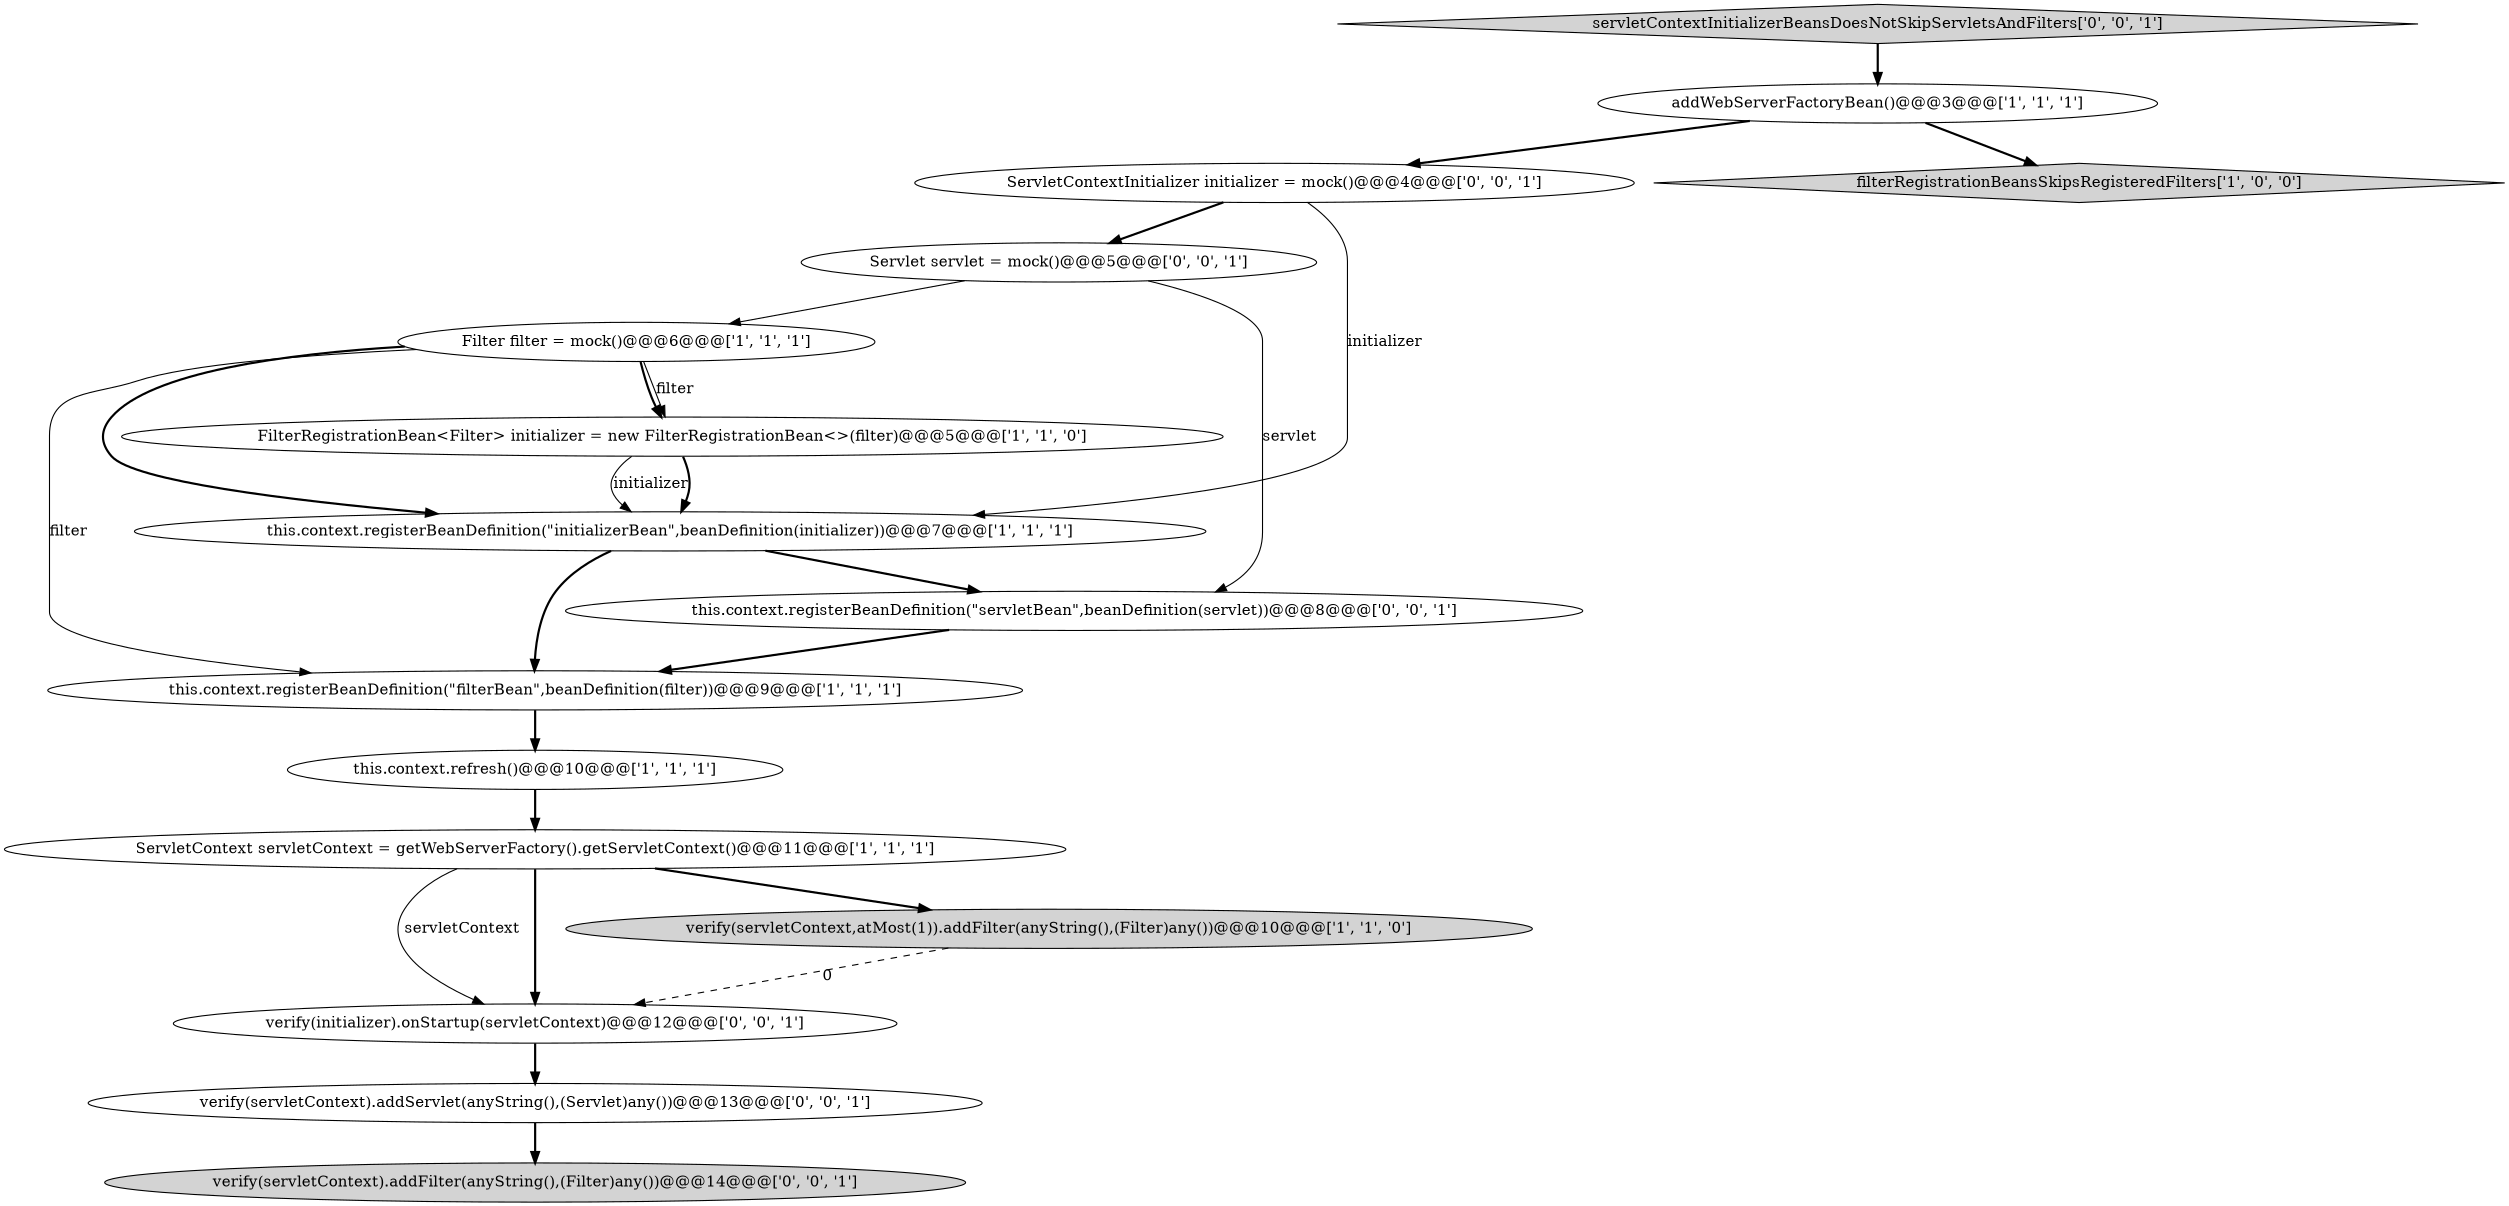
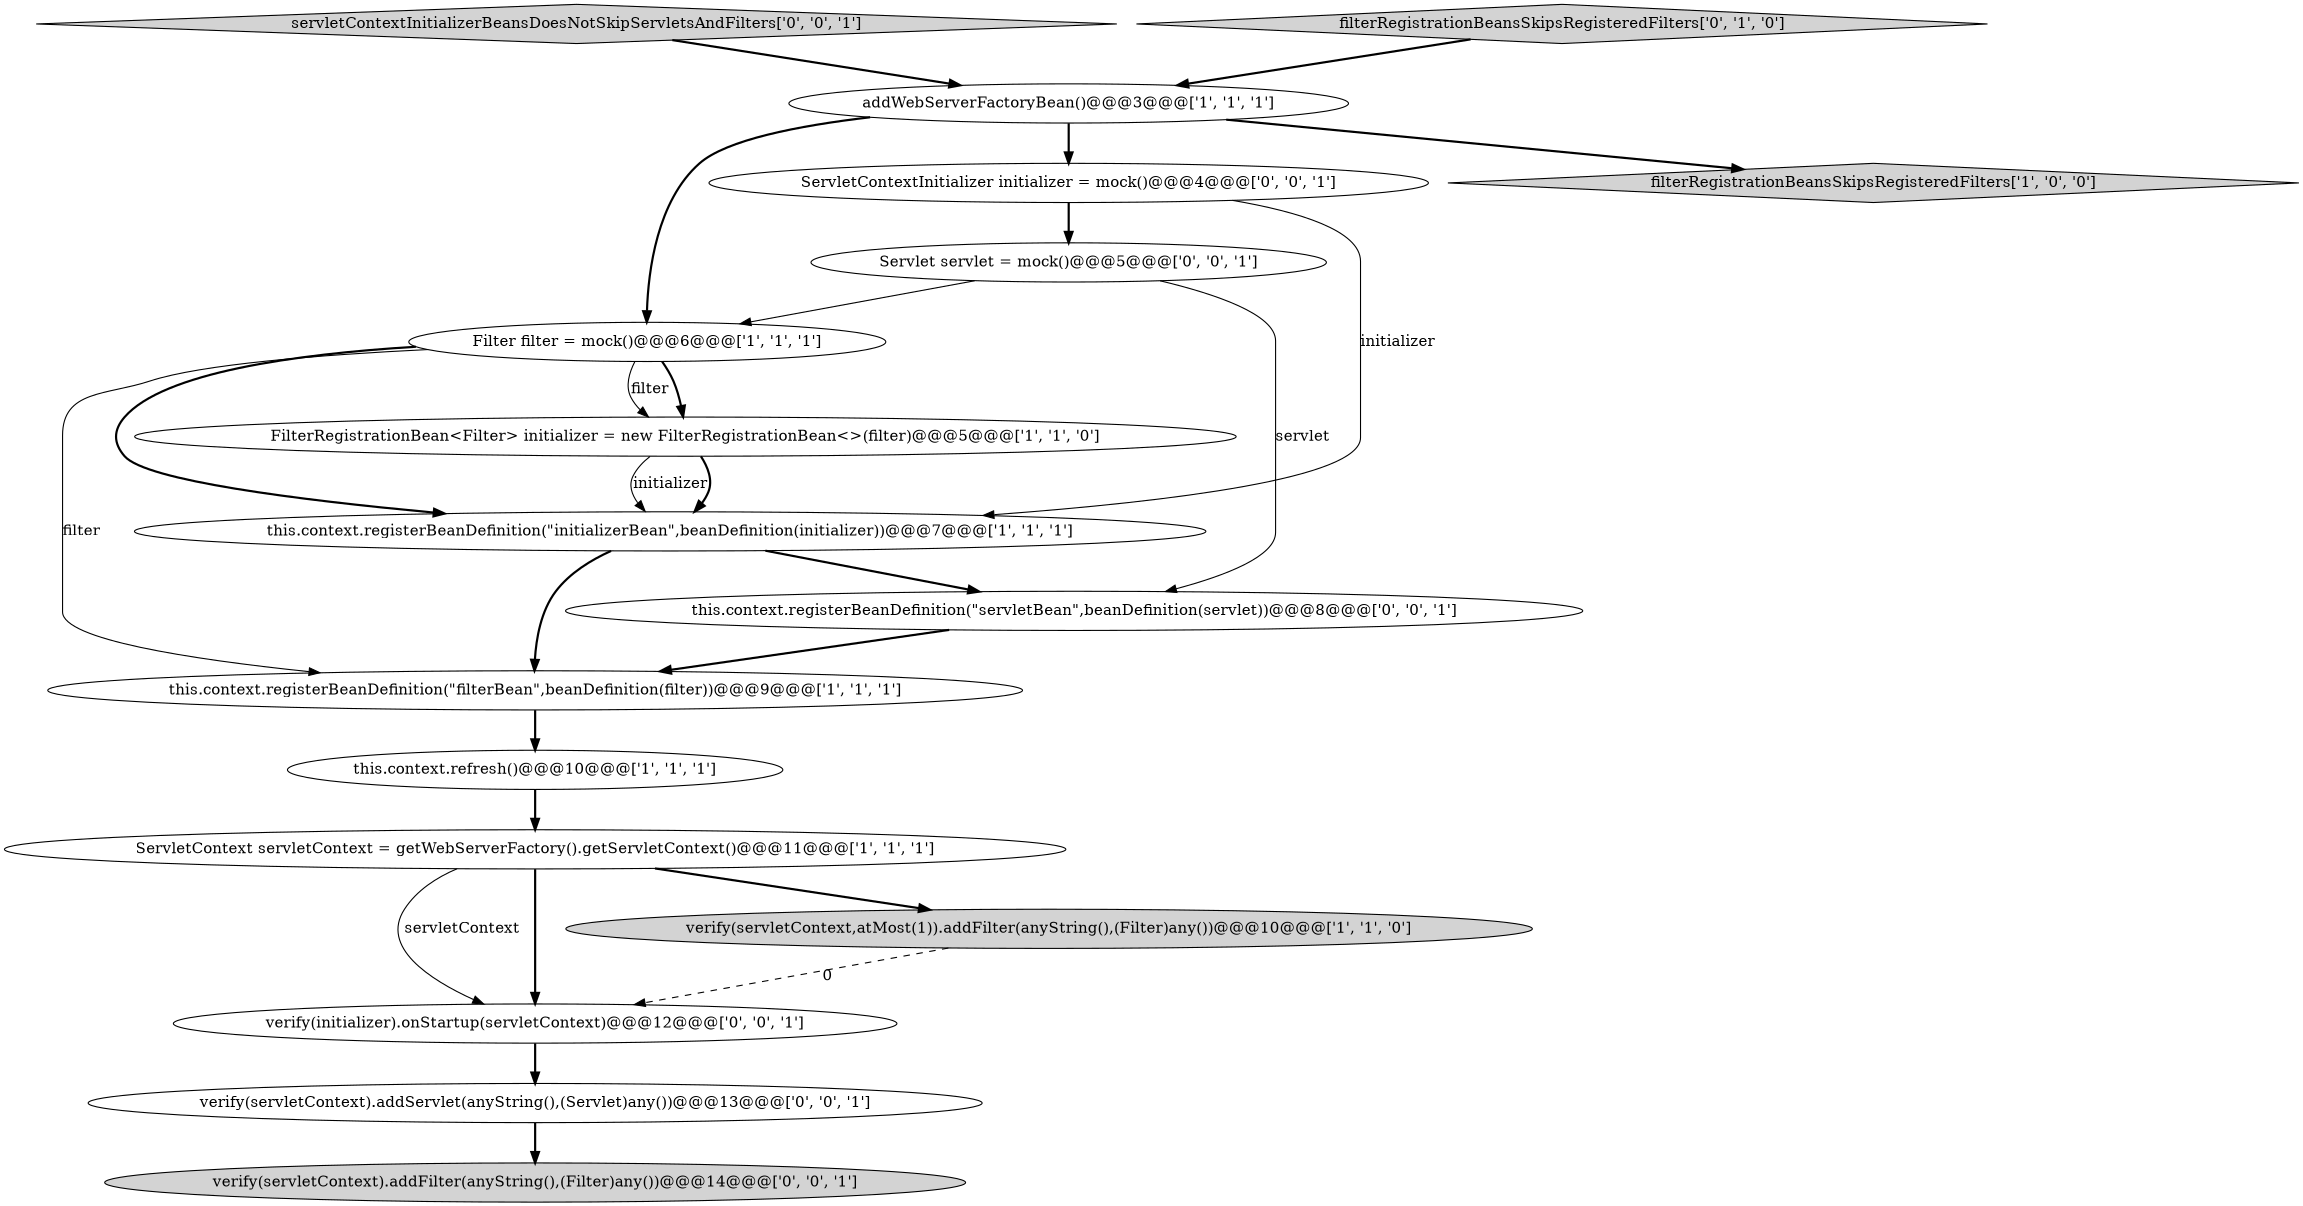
node "filterRegistrationBeansSkipsRegisteredFilters['0', '1', '0']": added
edge "addWebServerFactoryBean()@@@3@@@['1', '1', '1']" -> "Filter filter = mock()@@@6@@@['1', '1', '1']": added
